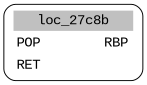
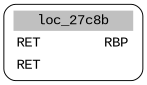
node "loc_27c8b": text "POP        RBP" -> "RET        RBP"
